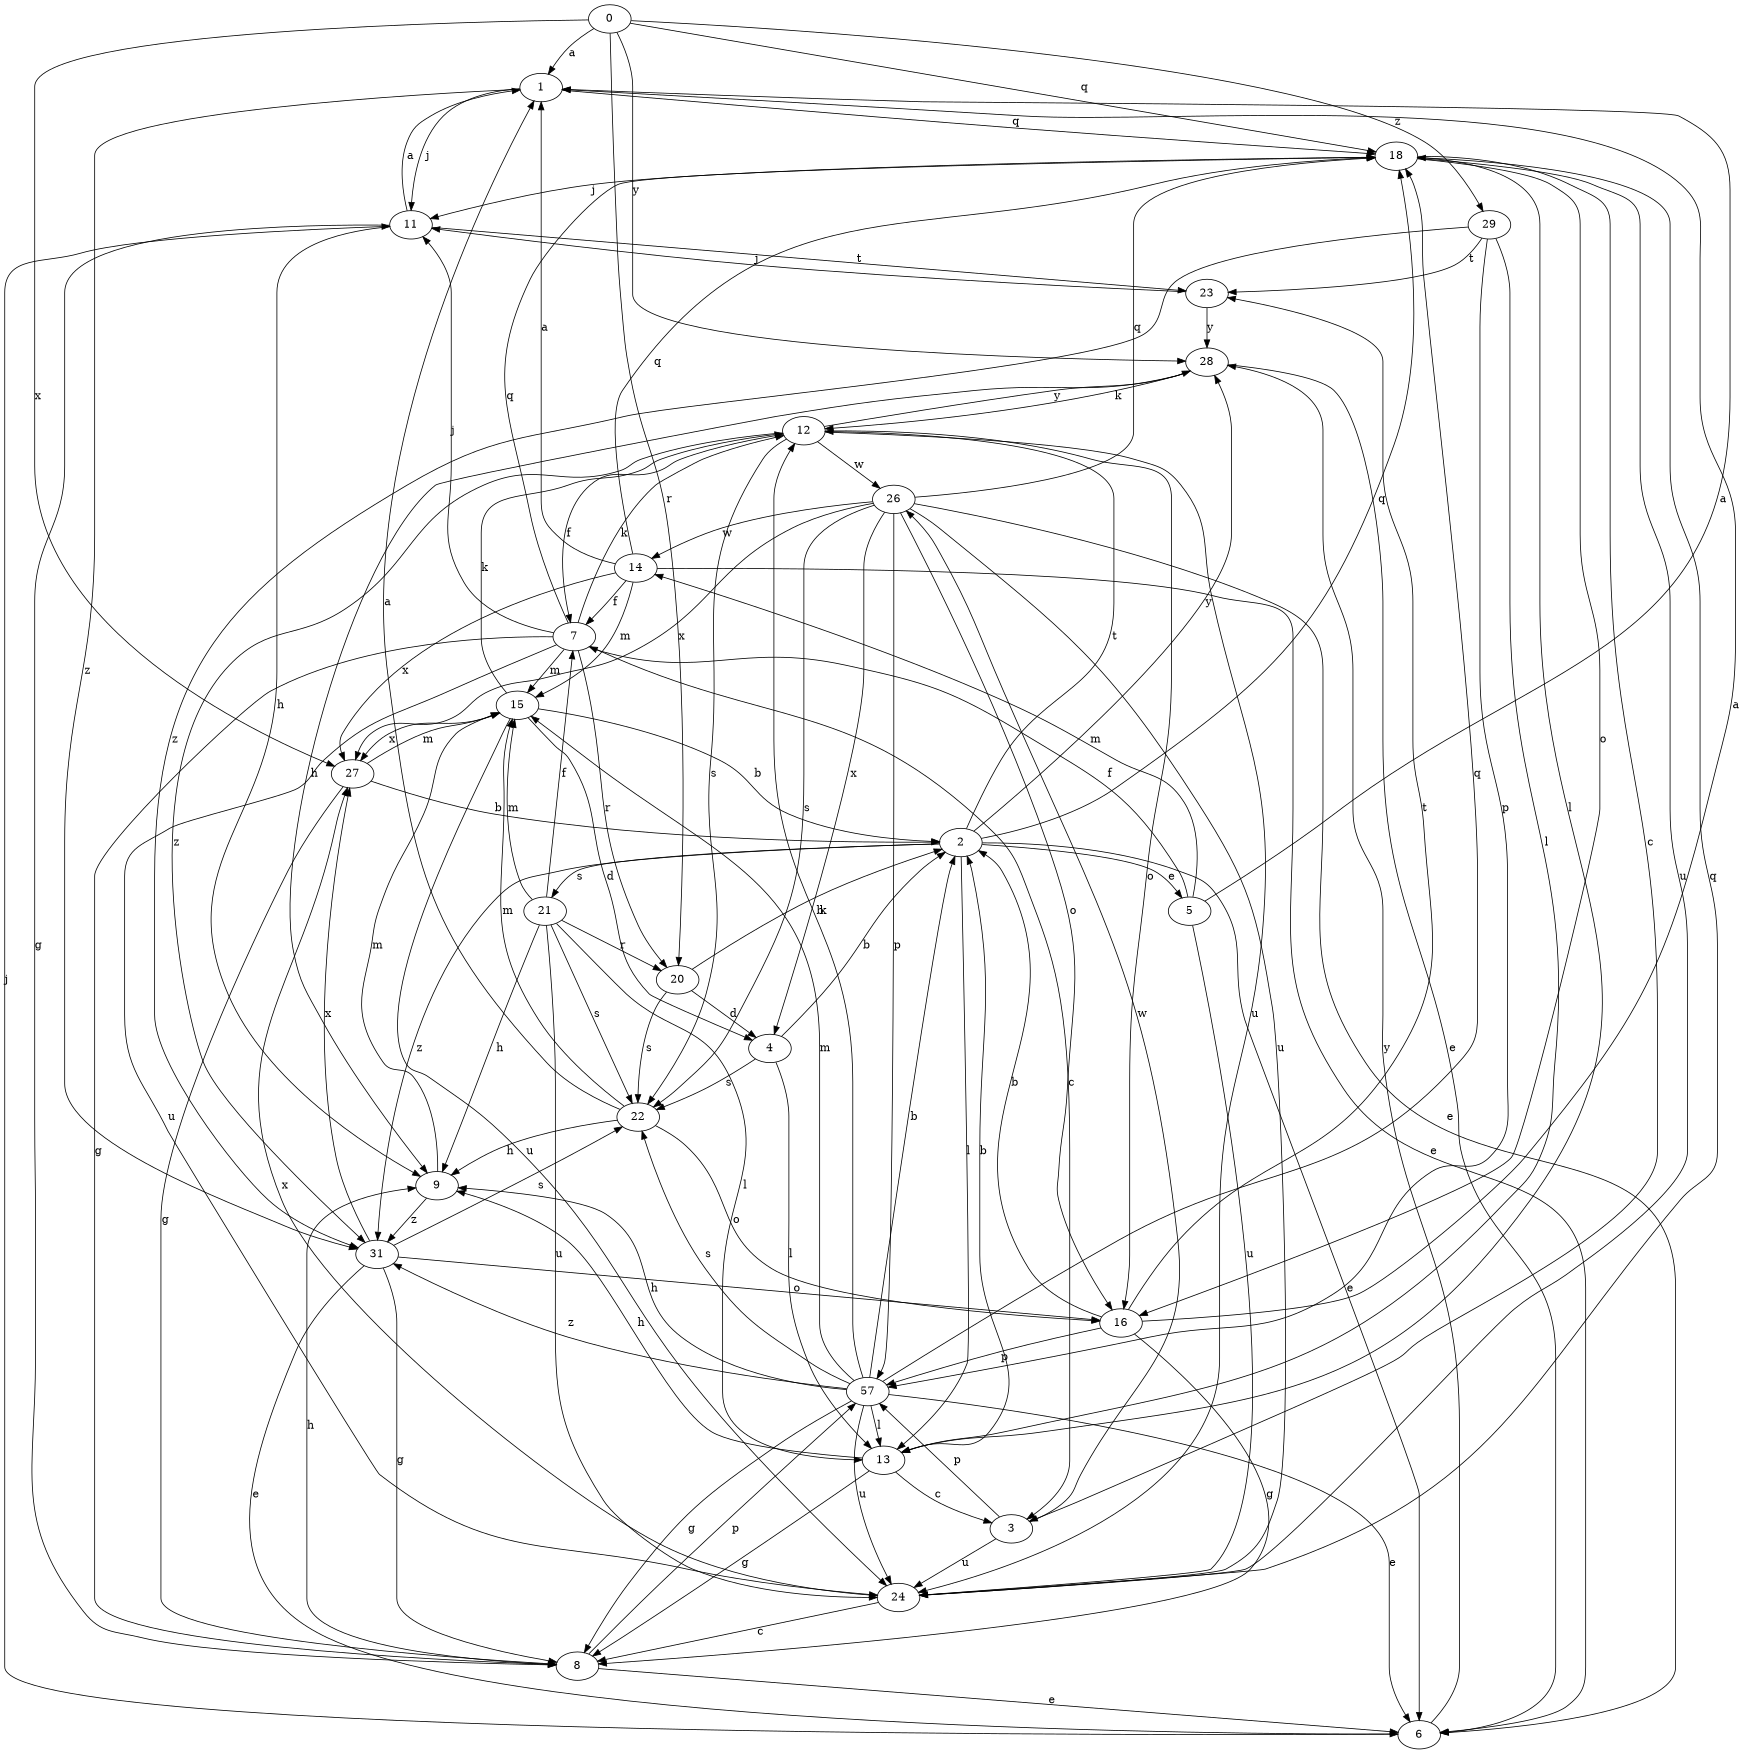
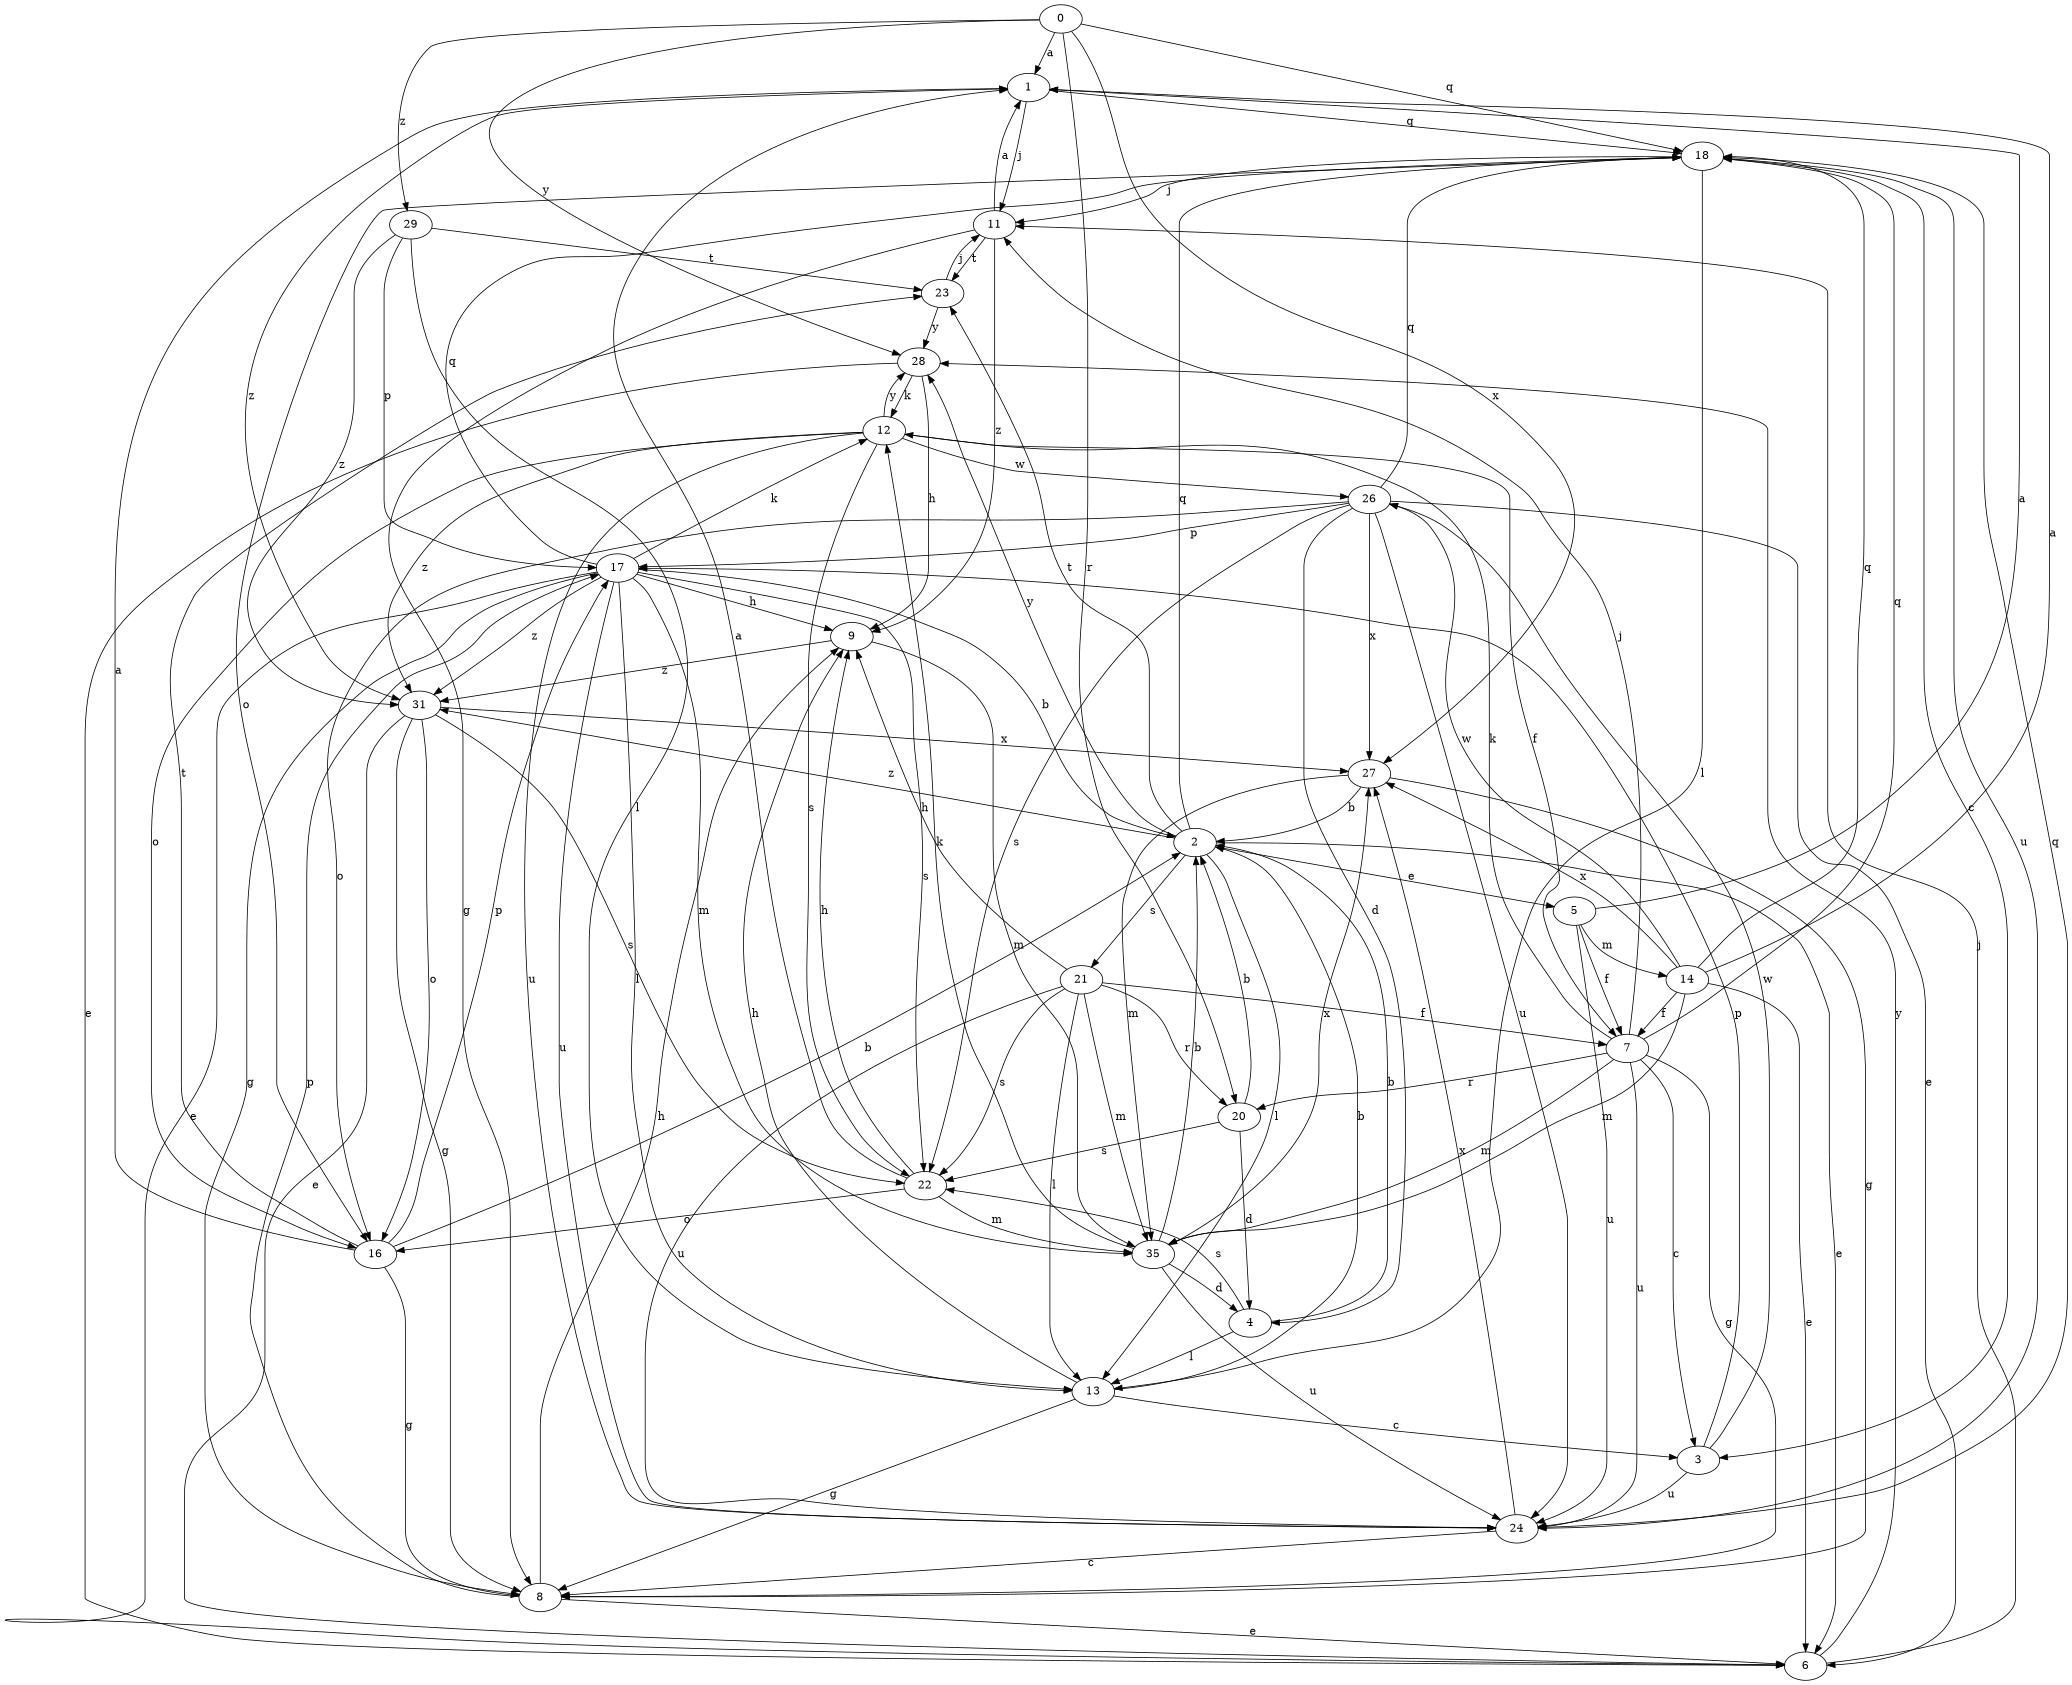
edge "26" -> "14": reversed
edge "2" -> "12": now "2" -> "23"
edge "11" -> "9": label "h" -> "z"
node "15": label "15" -> "35"
edge "26" -> "4": label "x" -> "d"
node "57": label "57" -> "17"
